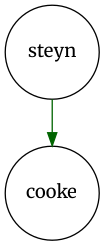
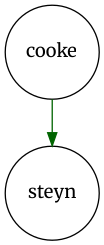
edge "steyn" -> "cooke": reversed
